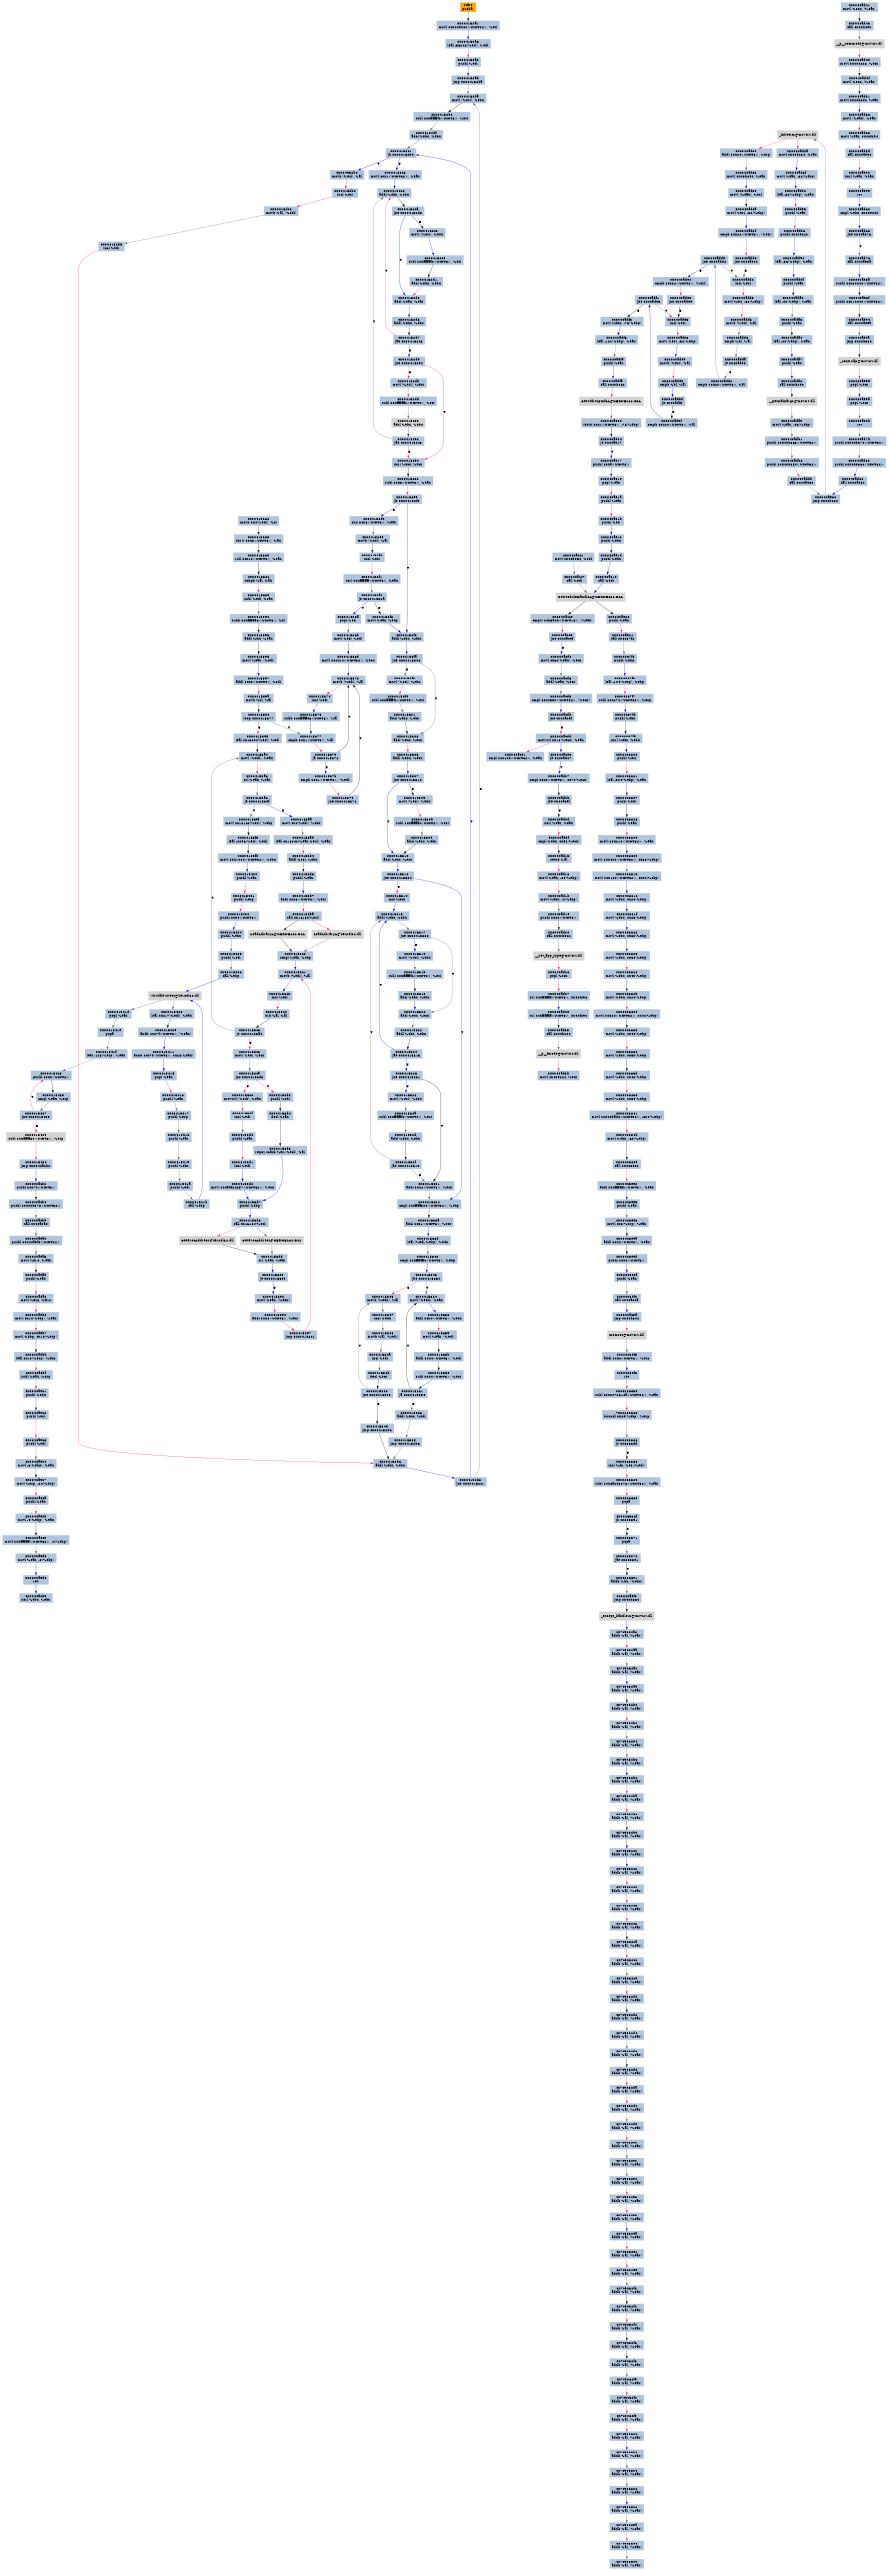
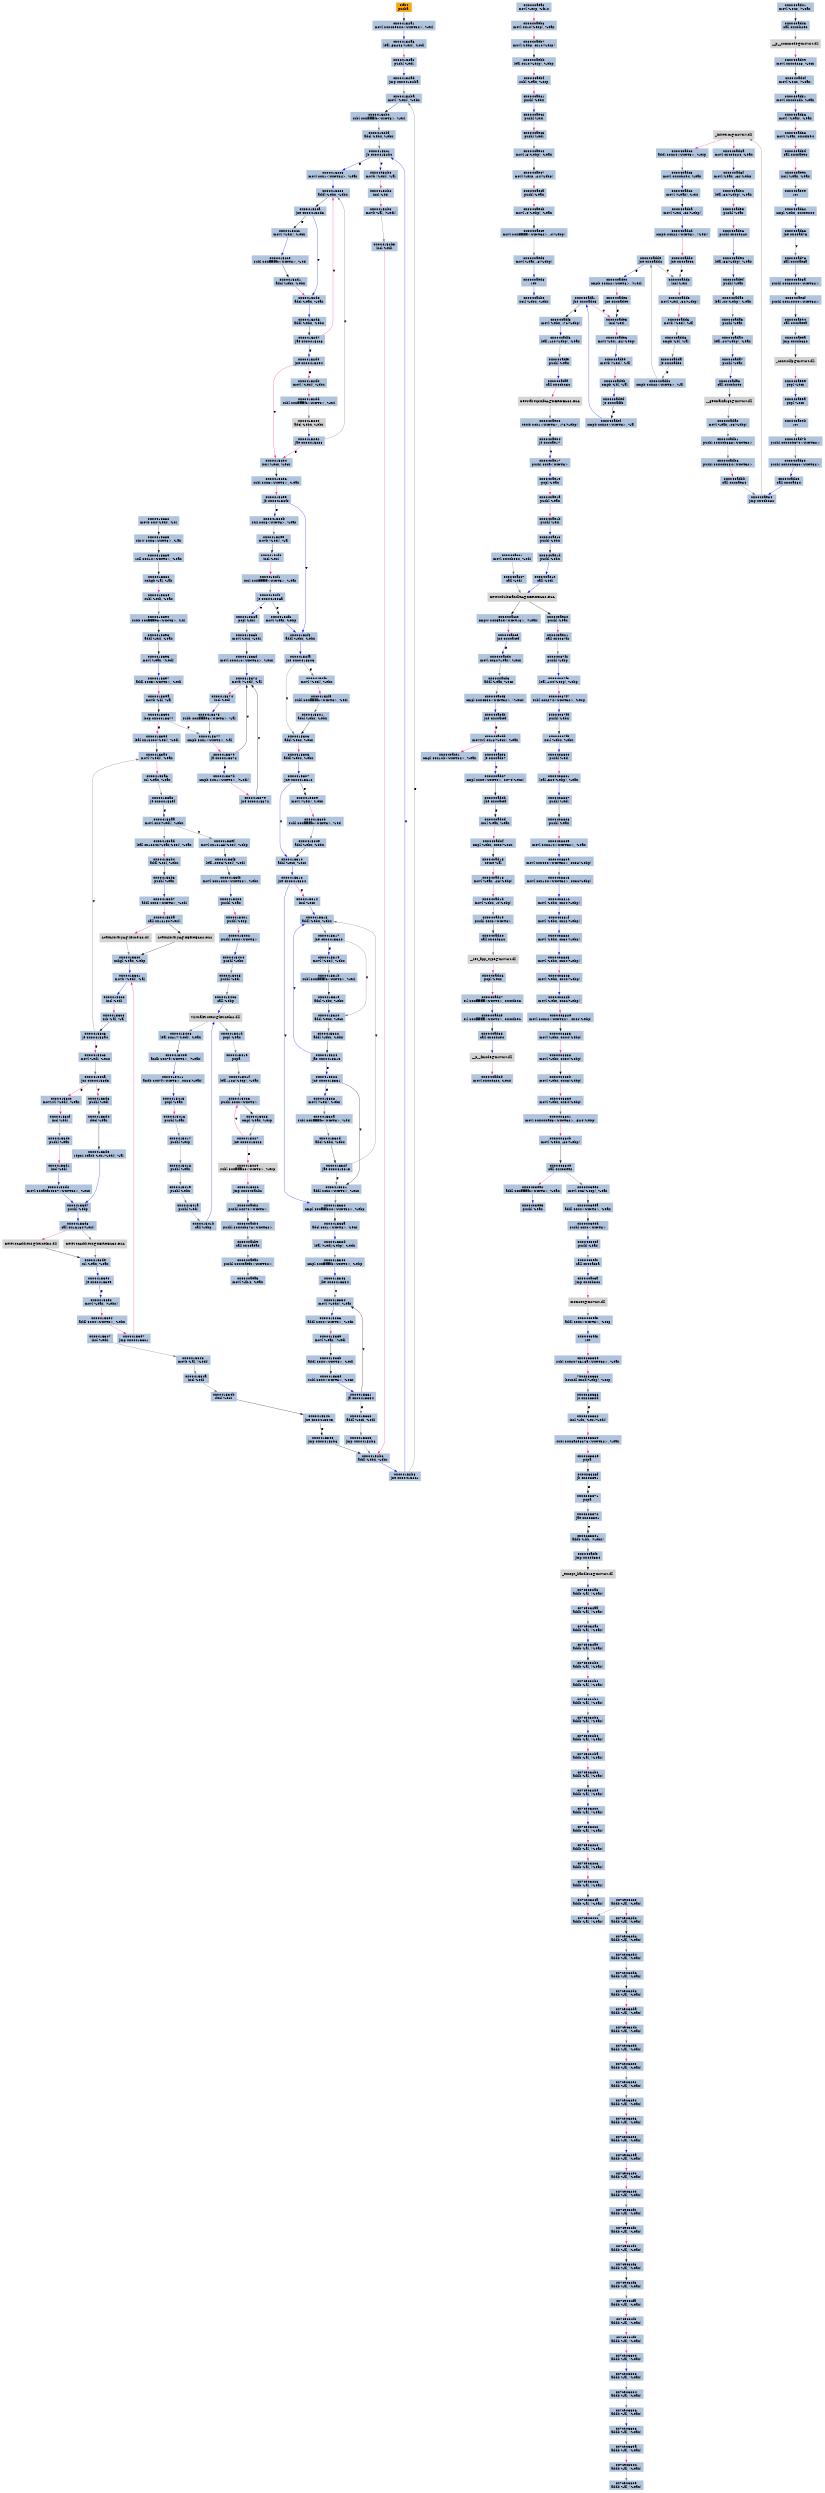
edge "0x004153a8 je 0x004153ef" -> "0x004153ef movl 0x16168(%esi), %ebp": now "0x004153aa movl 0x4(%edi), %ebx" -> "0x004153ef movl 0x16168(%esi), %ebp"
edge "0x0040ad35 call 0x40b2e4" -> "__p__fmode@msvcrt.dll": color gray40 -> blue
edge "0x00403ee5 pushl %eax" -> "0x00403ee6 movl 0x8(%esp), %eax": now "0x0040884e call 0x403ee2" -> "0x00403ee6 movl 0x8(%esp), %eax"
node "0x0040aeab pushl %eax": removed
node "0x00415345 movb (%edx), %al": removed
edge "0x7c9032cc addb %al, (%eax)" -> "0x7c9032ce addb %al, (%eax)": reversed
